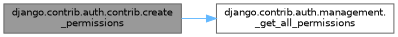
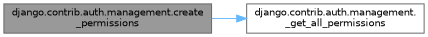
node "django.contrib.auth.contrib.create _permissions": label "django.contrib.auth.contrib.create _permissions" -> "django.contrib.auth.management.create _permissions"
